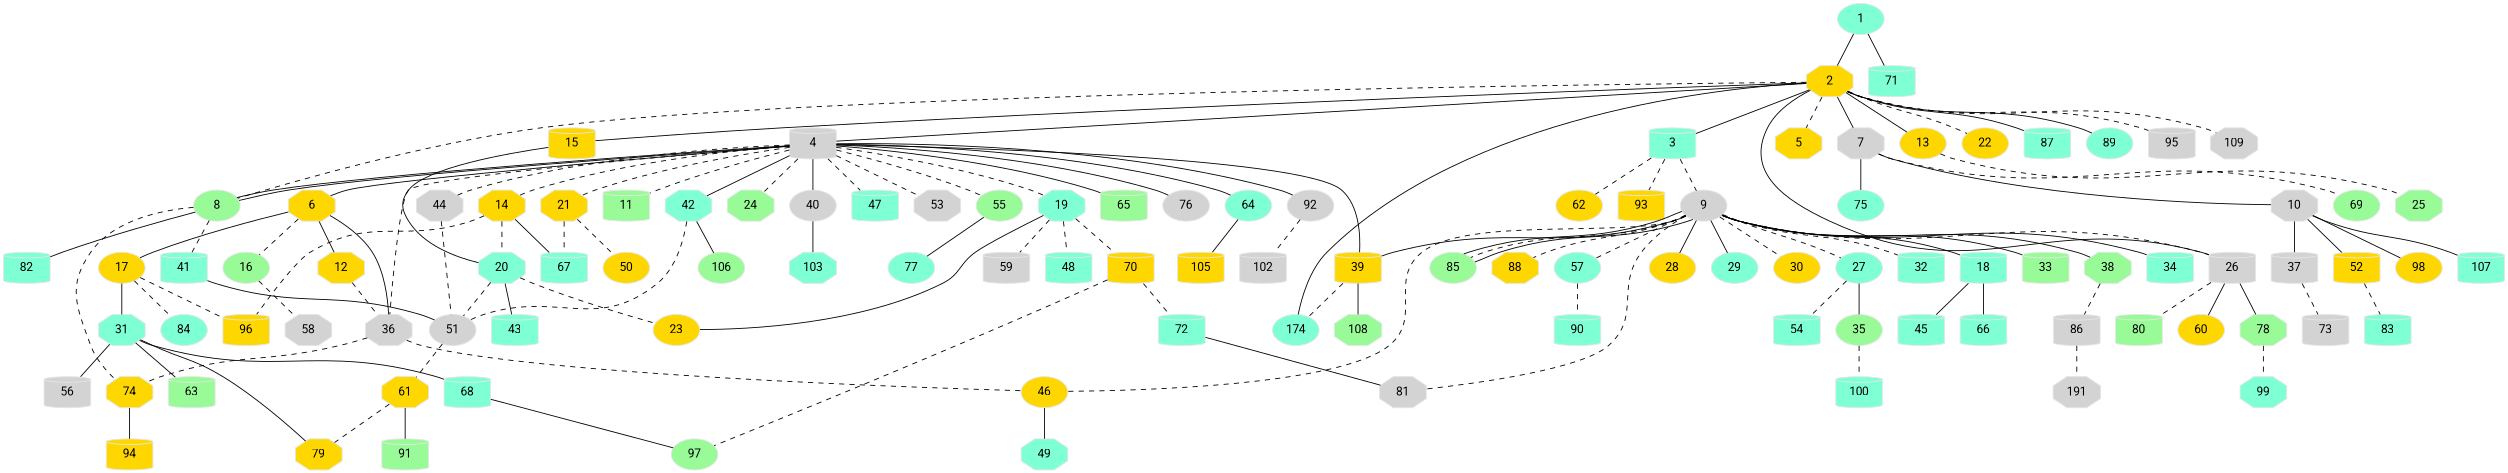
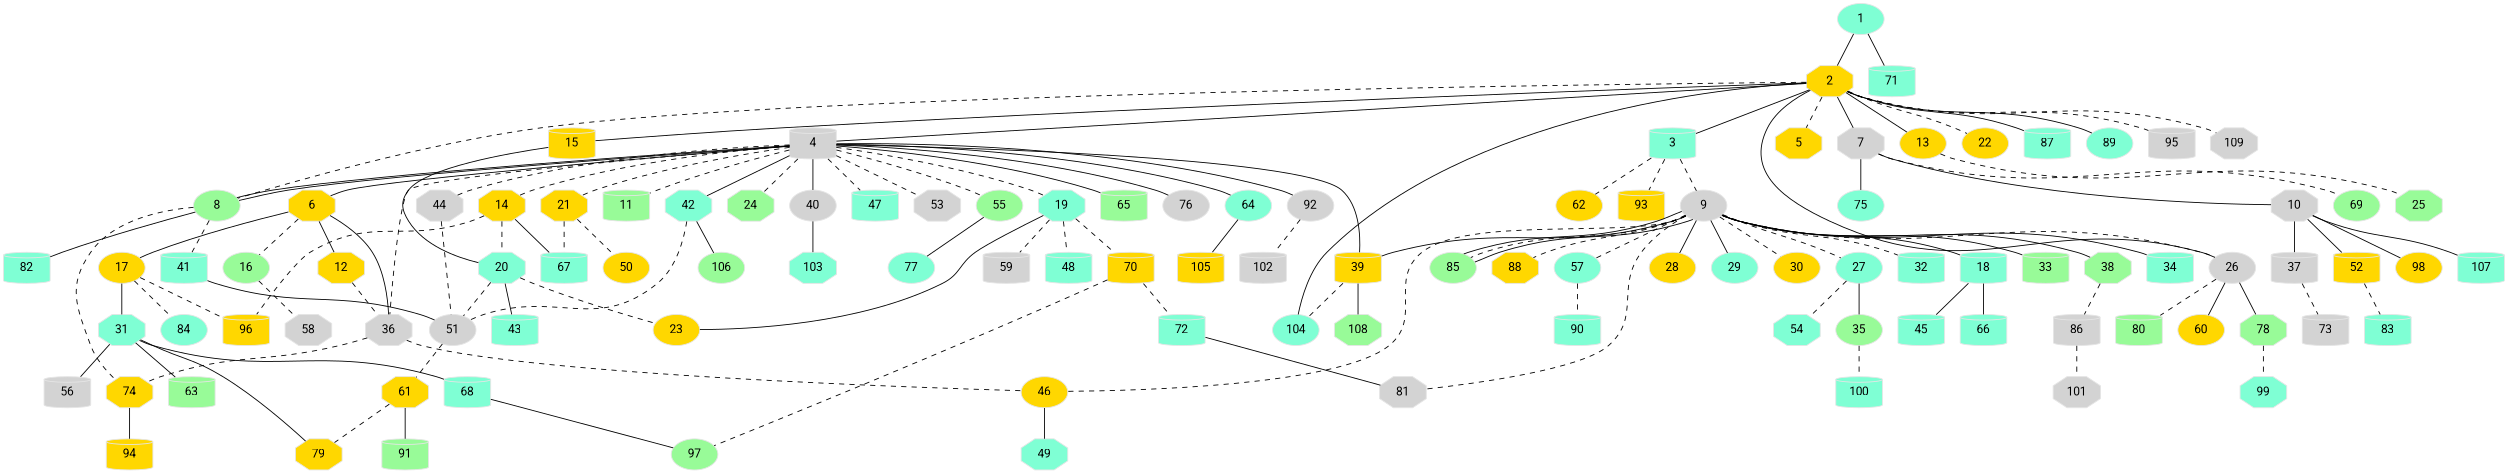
node "26": shape cylinder -> ellipse
node "174": label "174" -> "104"
node "54": shape cylinder -> octagon
node "191": label "191" -> "101"
